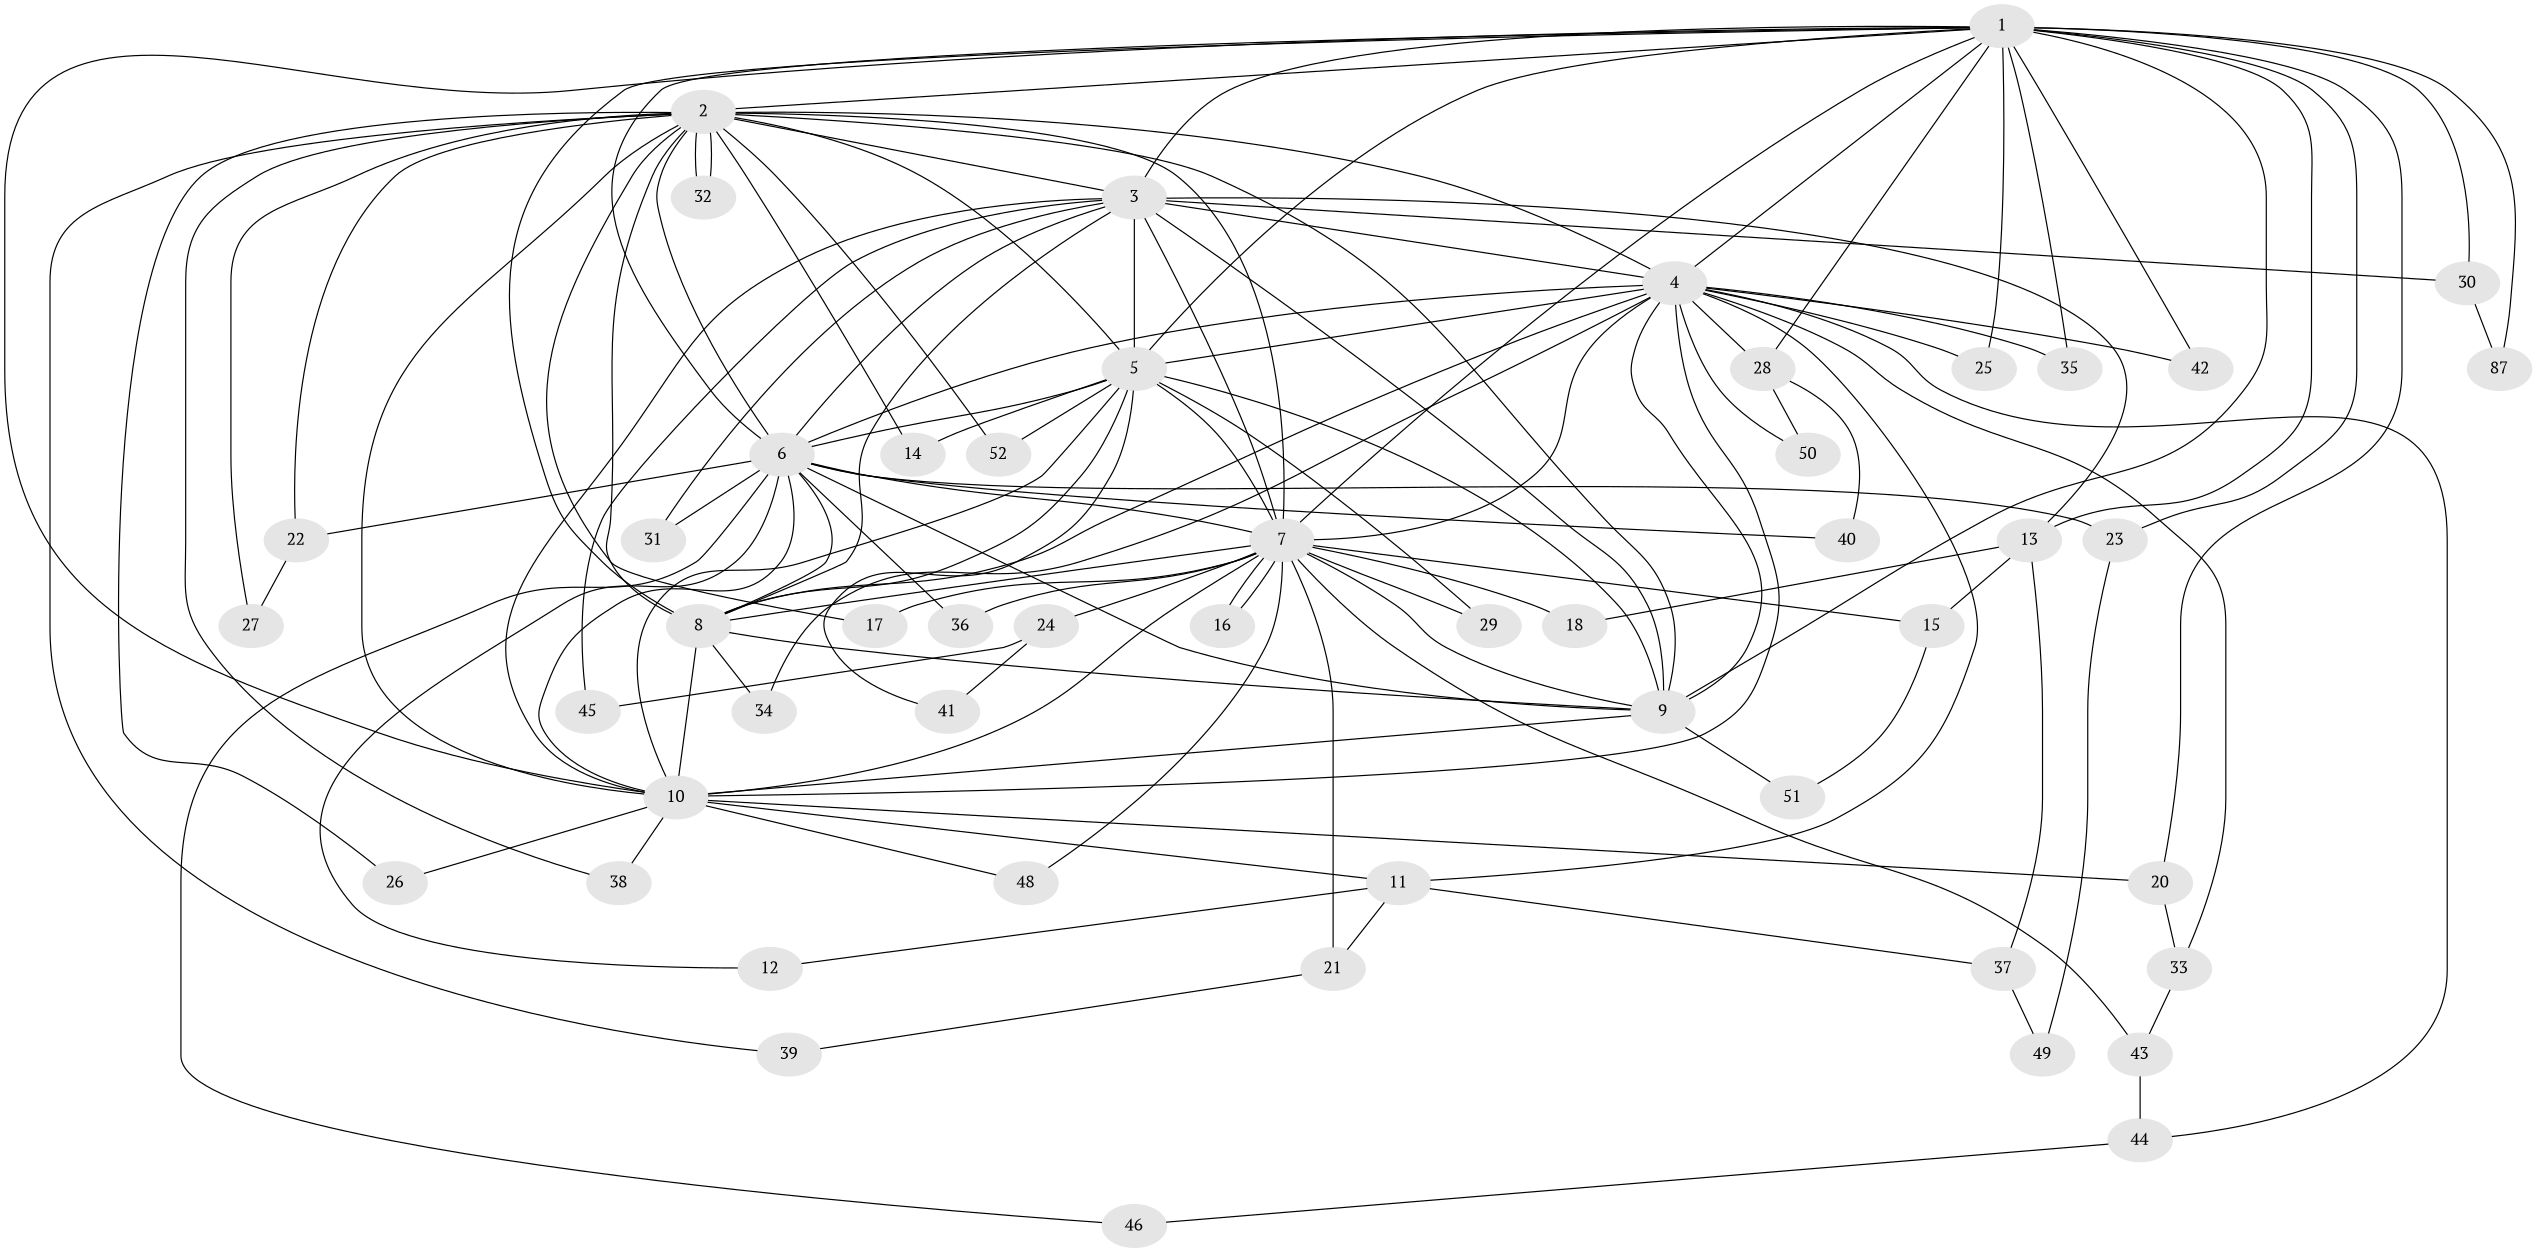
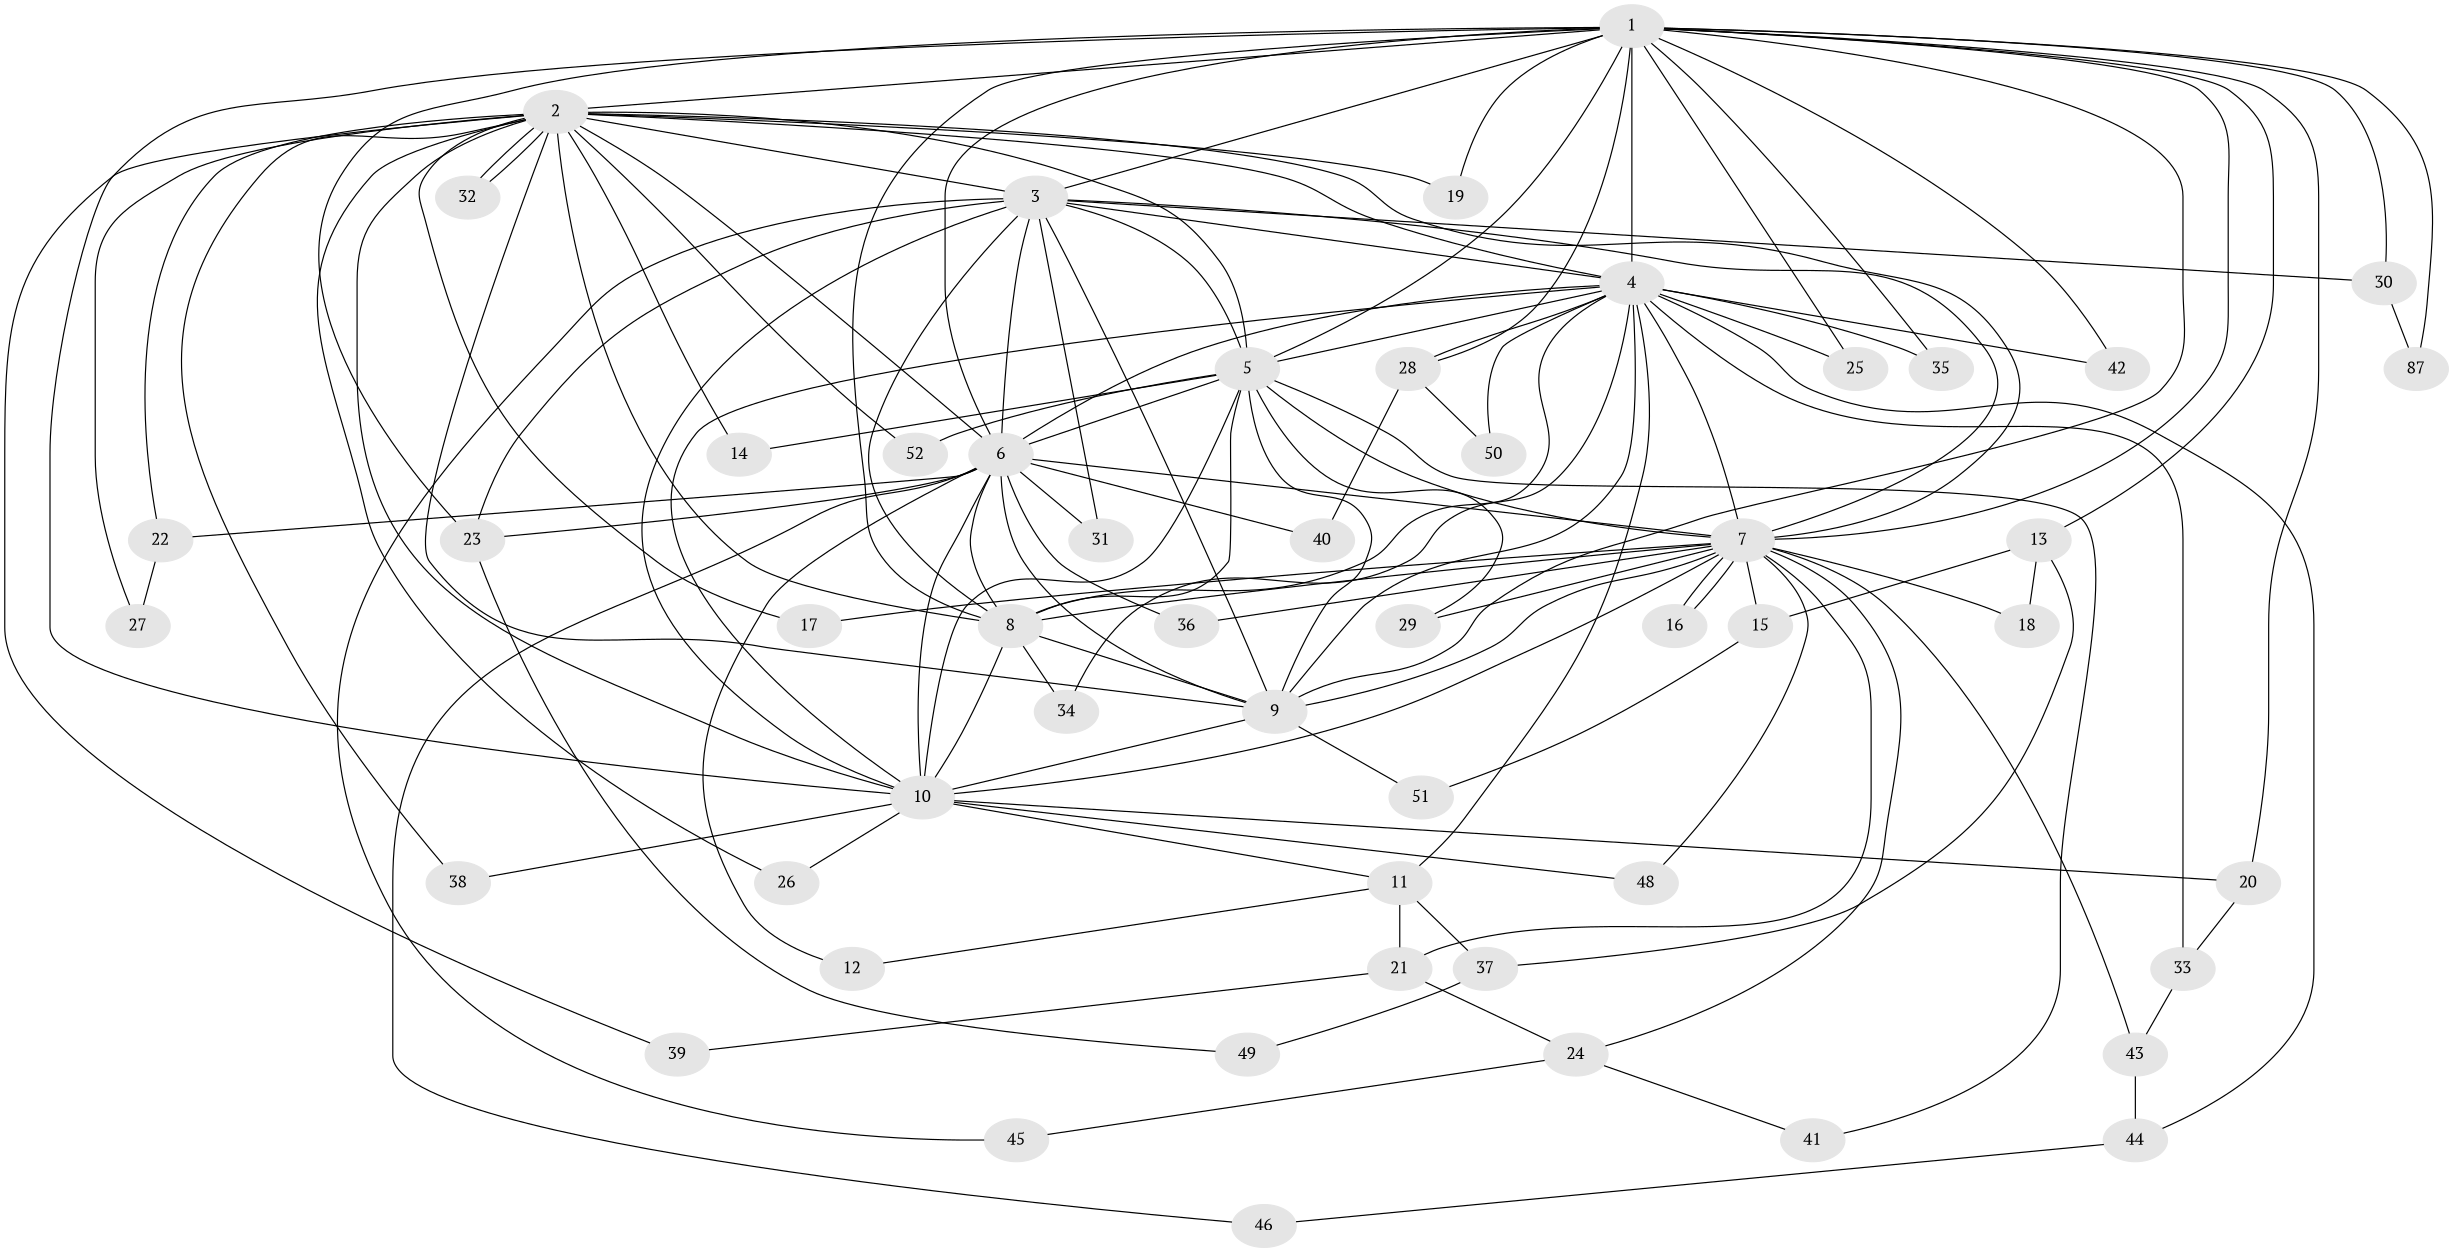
node "19": added
edge "3" -- "13": now "3" -- "23"
edge "21" -- "24": added
